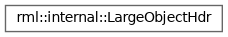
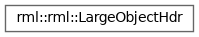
node "rml::internal::LargeObjectHdr": label "rml::internal::LargeObjectHdr" -> "rml::rml::LargeObjectHdr"
